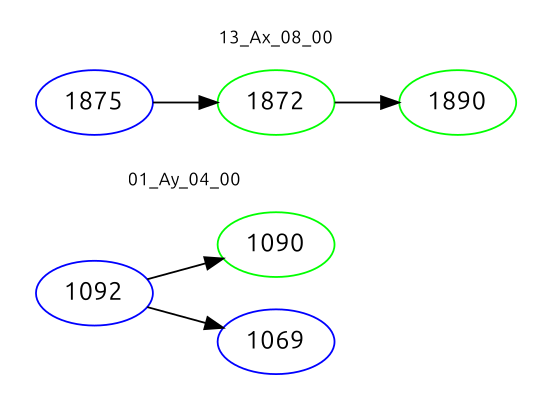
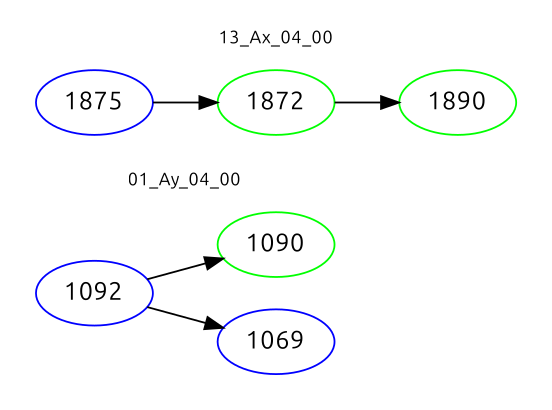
cluster "13_Ax_08_00": label "13_Ax_08_00" -> "13_Ax_04_00"
